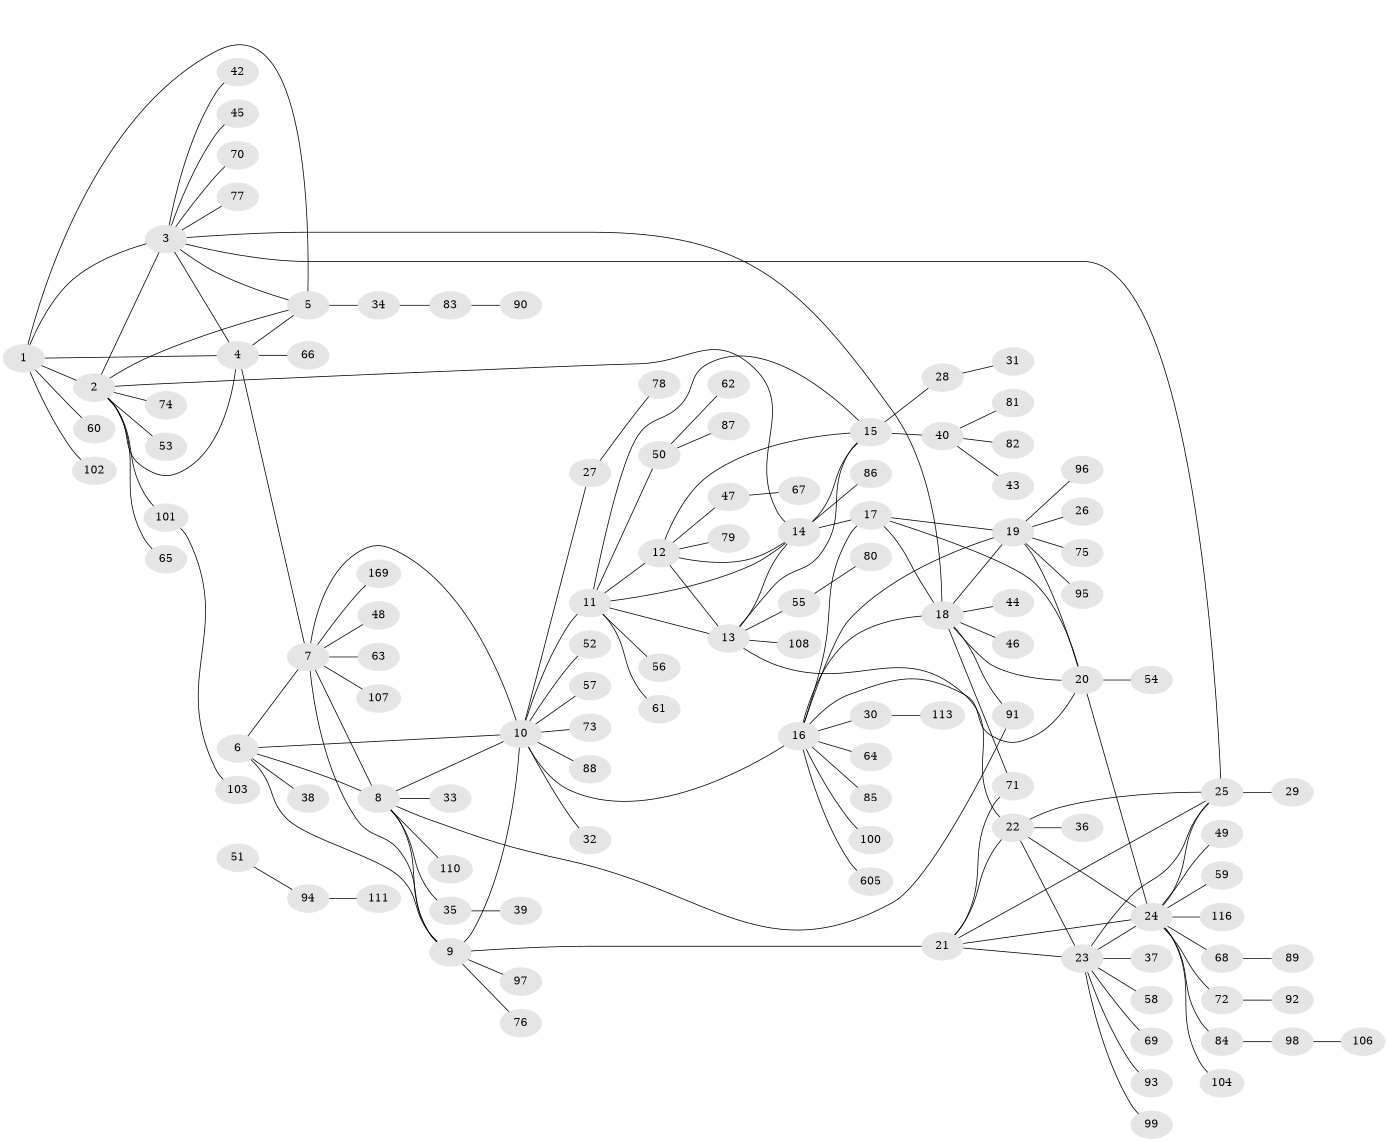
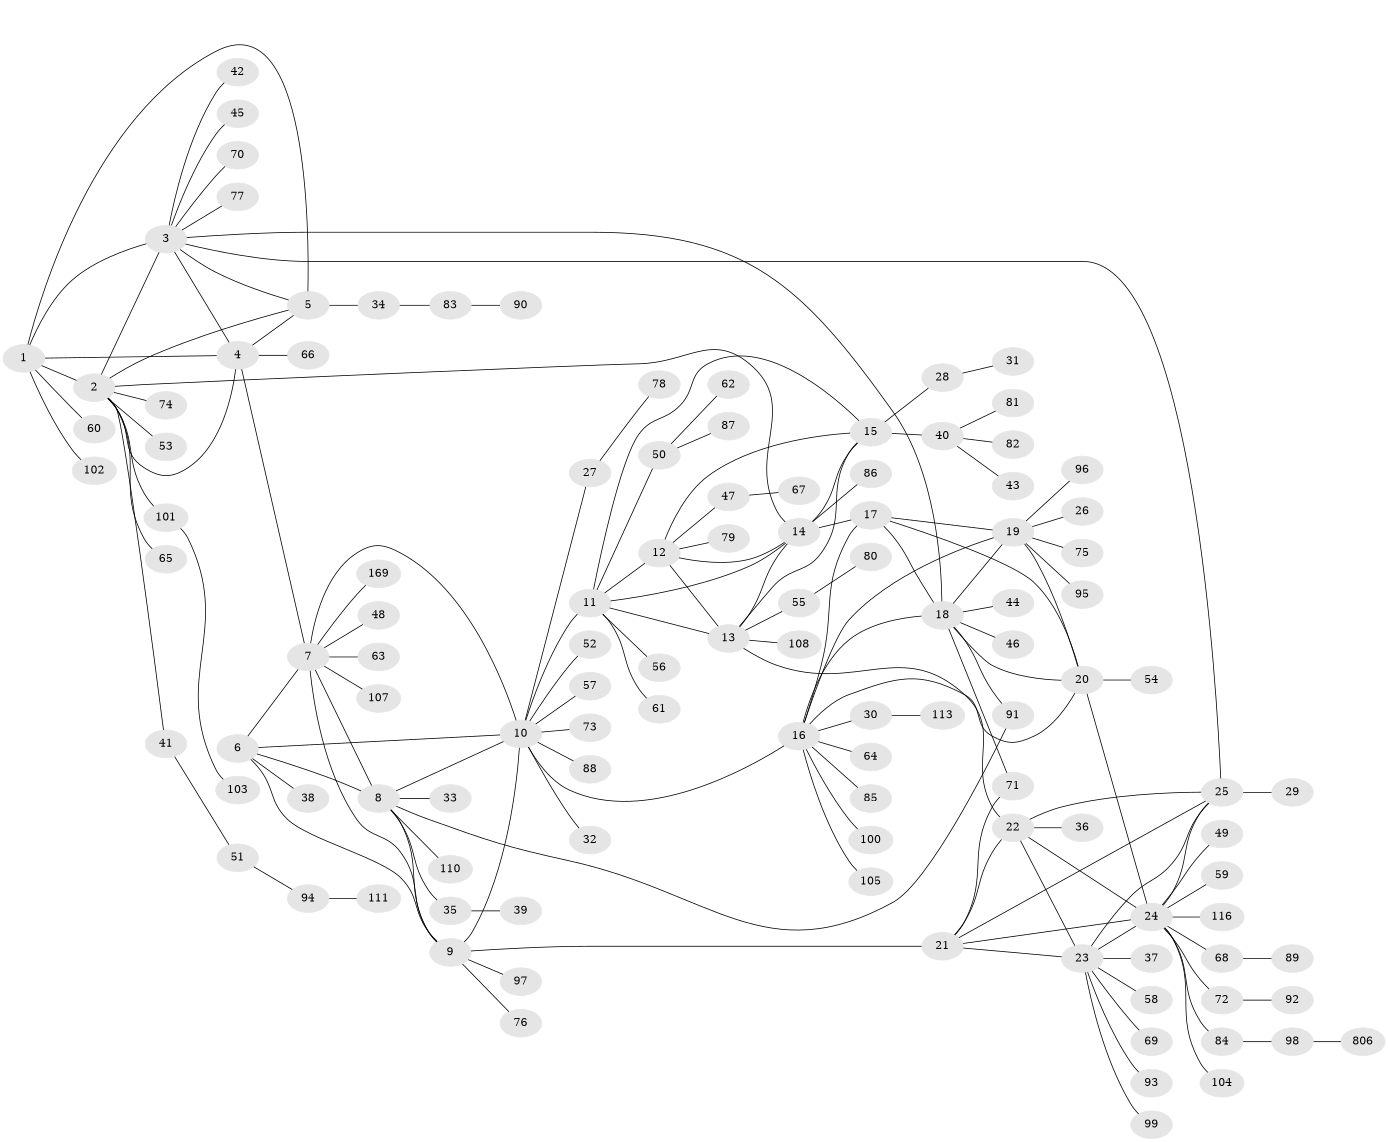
node "41": added
node "605": label "605" -> "105"
node "106": label "106" -> "806"
